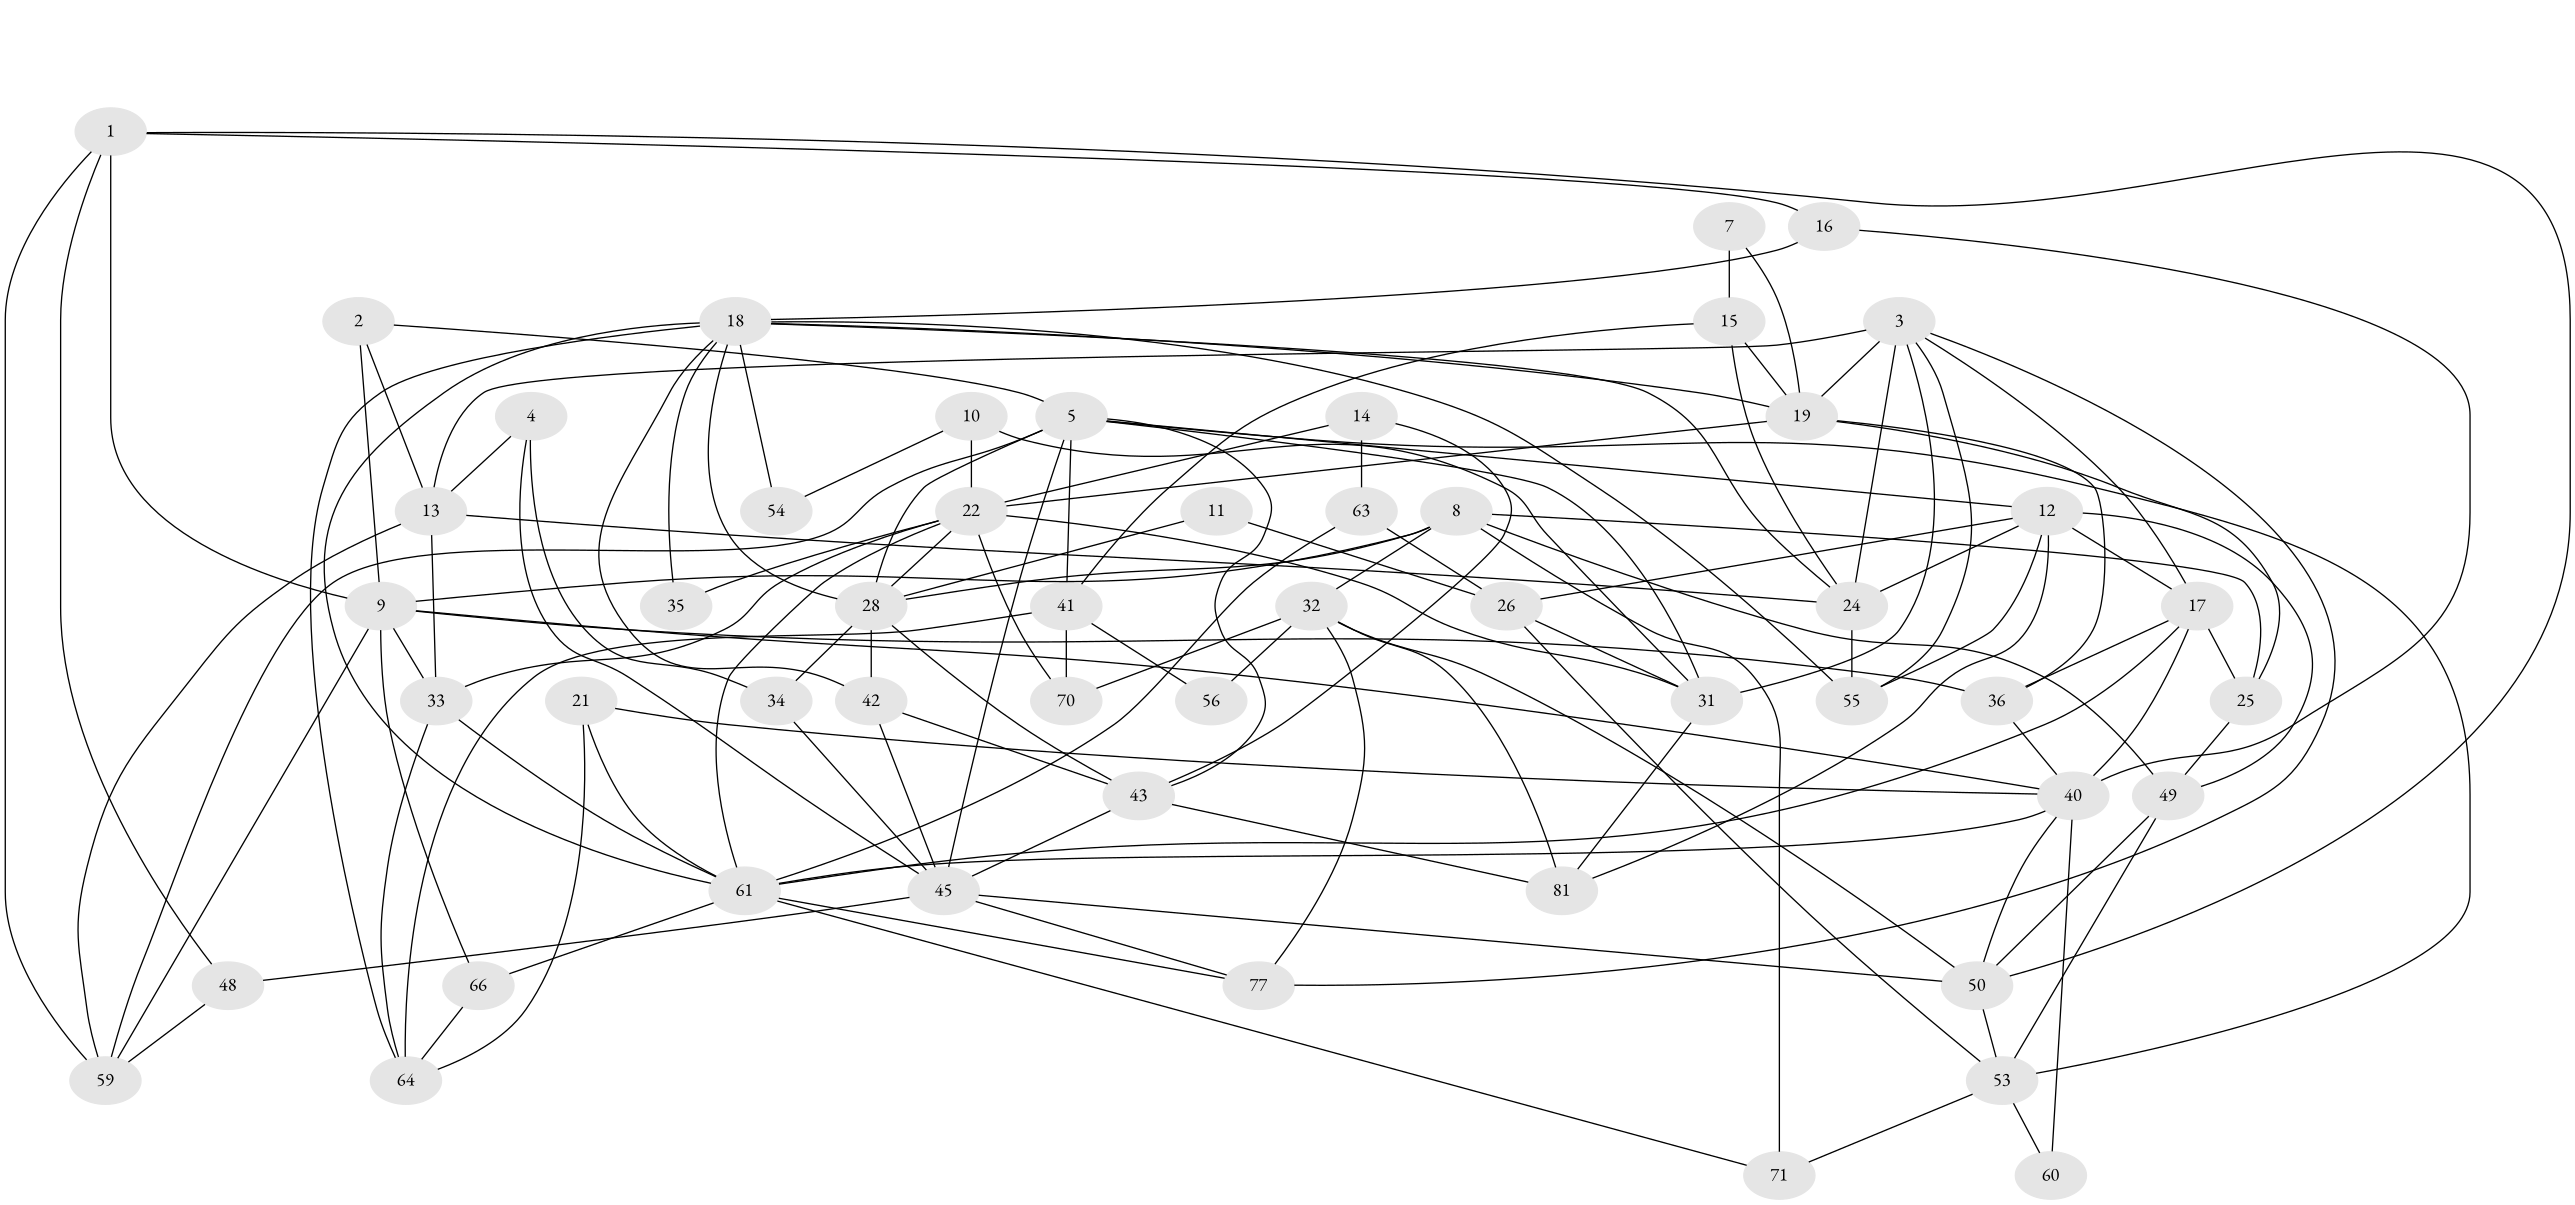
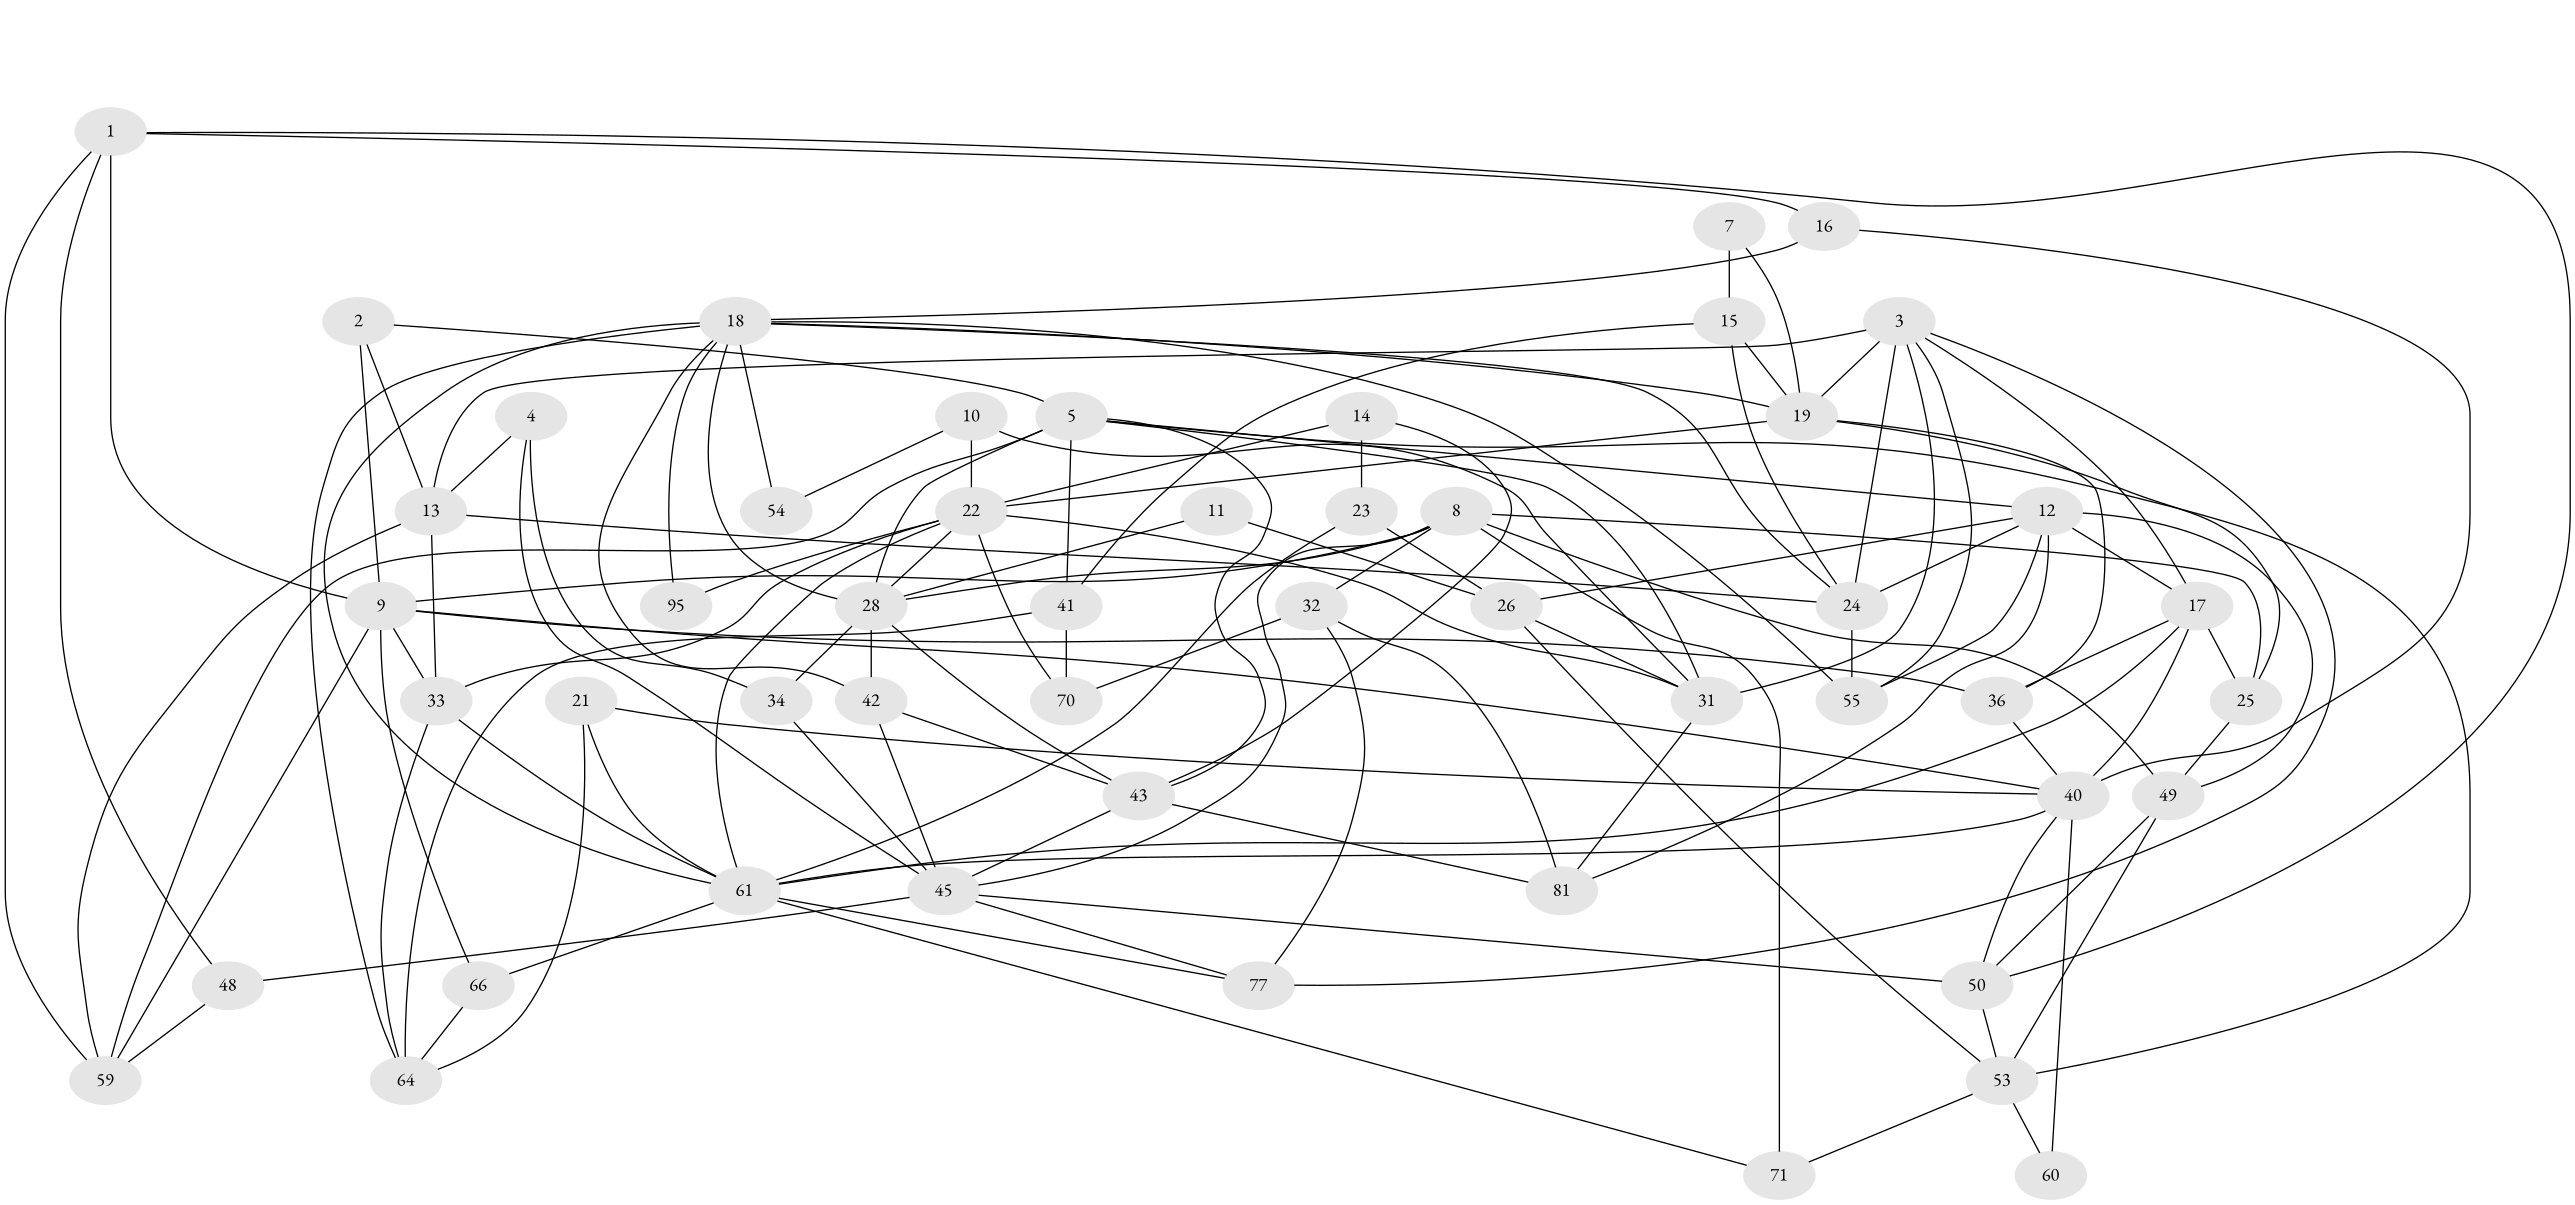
node "63": label "63" -> "23"
node "35": label "35" -> "95"
edge "5" -- "45": now "8" -- "45"
node "56": removed
edge "32" -- "50": removed
